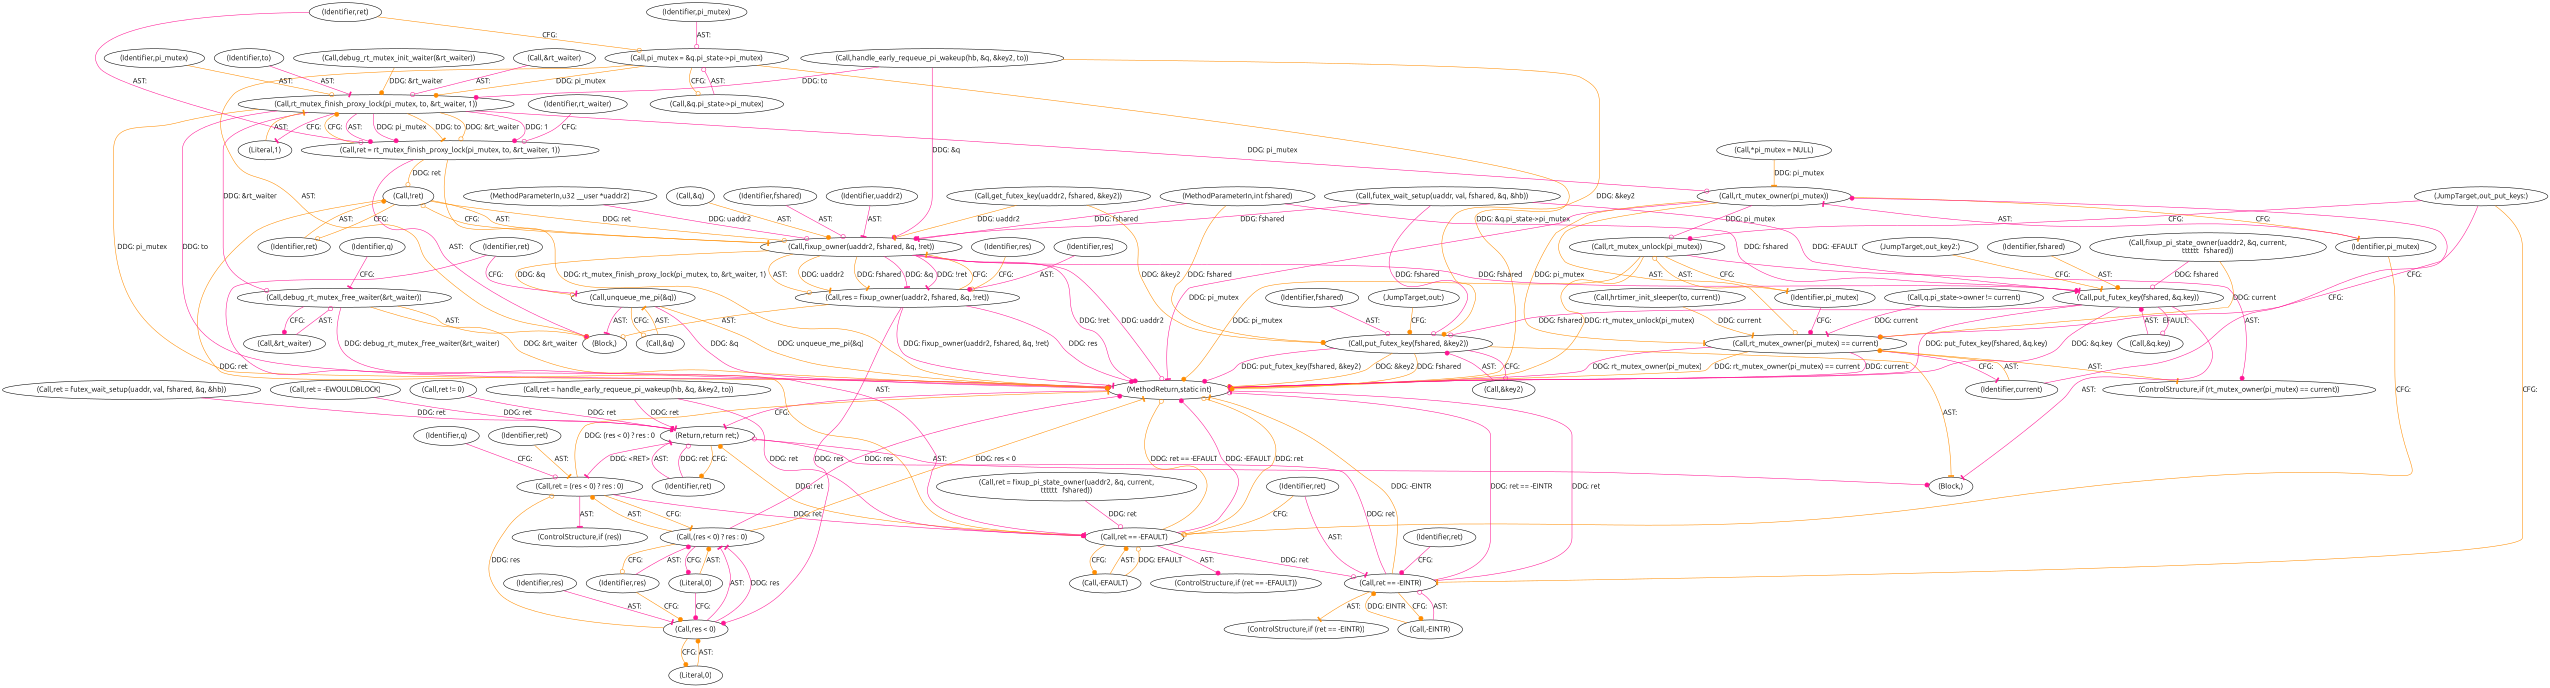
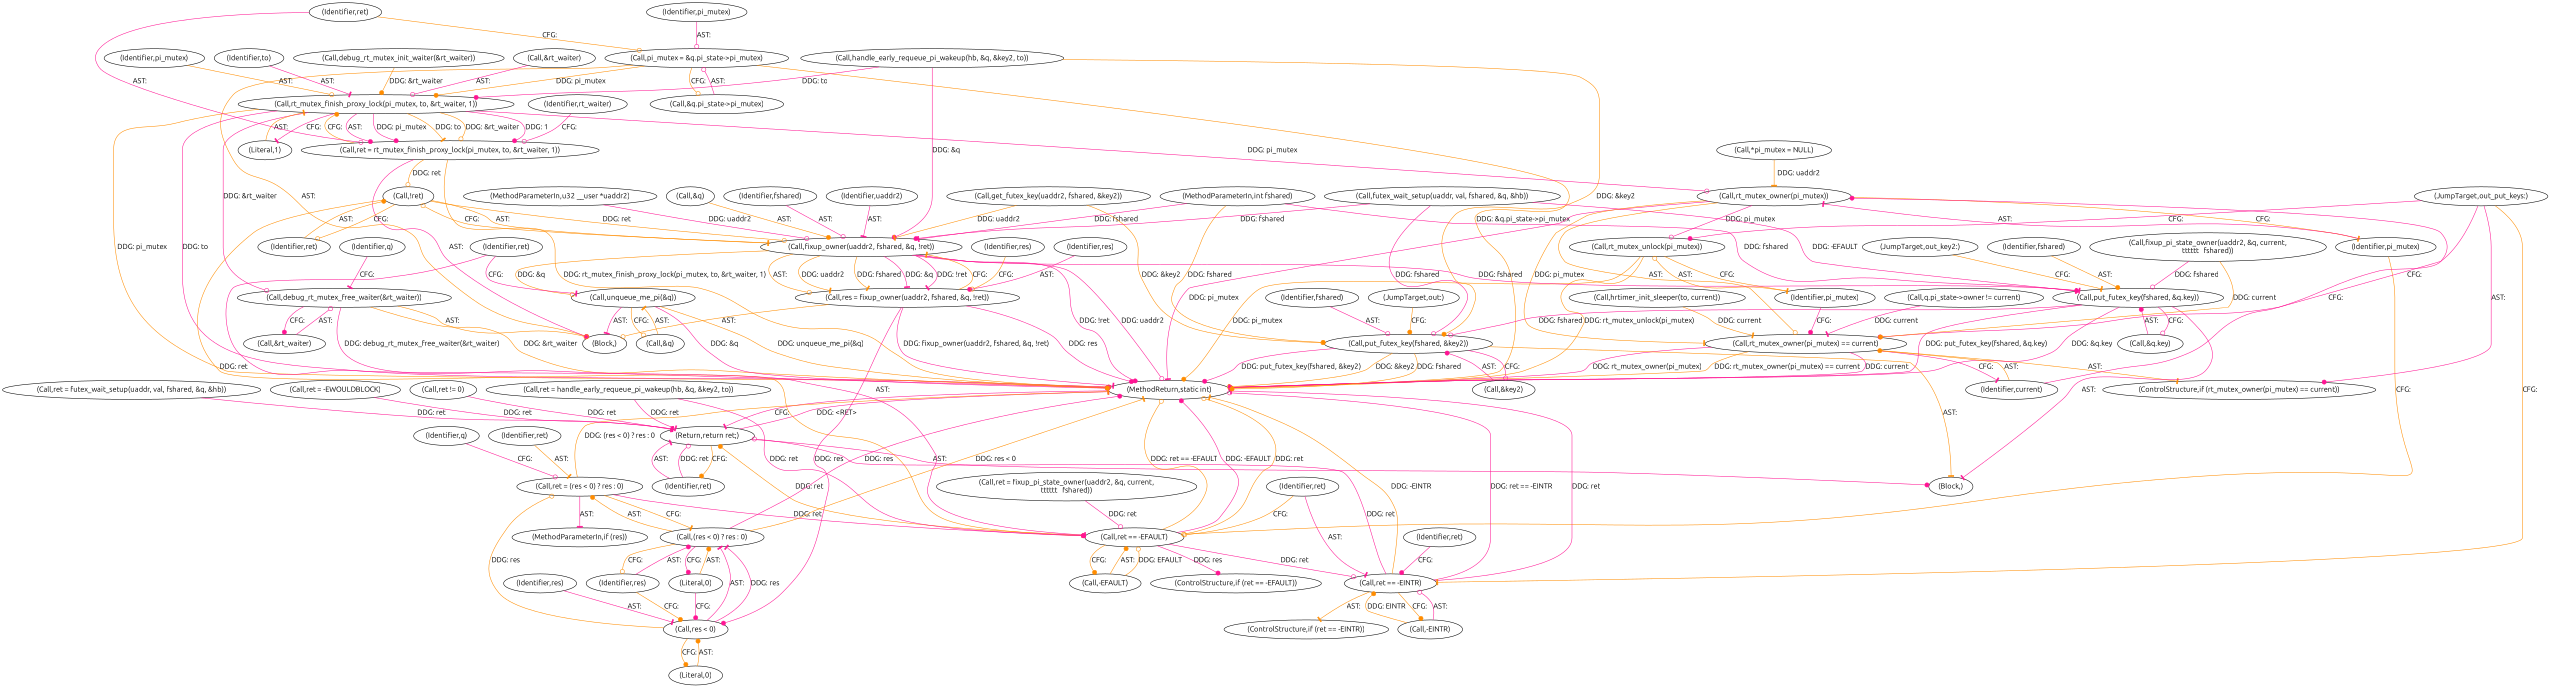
edge "(Call,*pi_mutex = NULL)" -> "(Call,rt_mutex_owner(pi_mutex))": label "DDG: pi_mutex" -> "DDG: uaddr2"
edge "(Call,rt_mutex_unlock(pi_mutex))" -> "(ControlStructure,if (rt_mutex_owner(pi_mutex) == current))": now "(JumpTarget,out_put_keys:)" -> "(ControlStructure,if (rt_mutex_owner(pi_mutex) == current))"
edge "(Call,put_futex_key(fshared, &q.key))" -> "(Call,&q.key)": label "EFAULT: " -> "CFG: "
edge "(Return,return ret;)" -> "(Call,ret = (res < 0) ? res : 0)": now "(Return,return ret;)" -> "(MethodReturn,static int)"
node "(ControlStructure,if (res))": label "(ControlStructure,if (res))" -> "(MethodParameterIn,if (res))"
edge "(Call,ret == -EFAULT)" -> "(ControlStructure,if (ret == -EFAULT))": label "AST: " -> "DDG: res"
